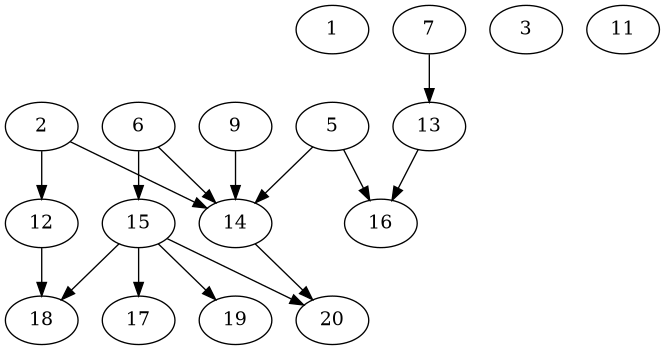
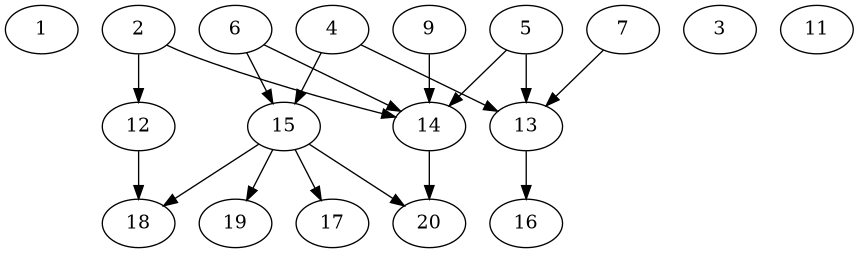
node "4": added
edge "5" -> "16": now "5" -> "13"
